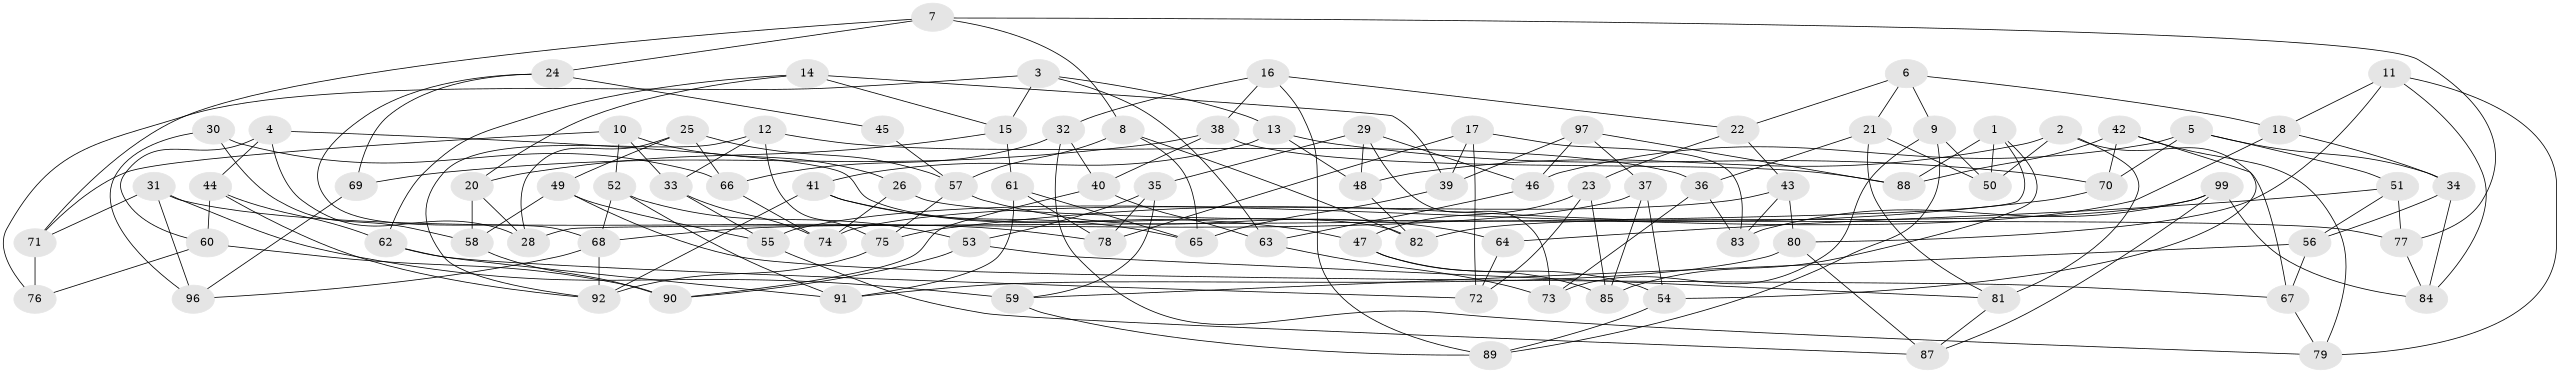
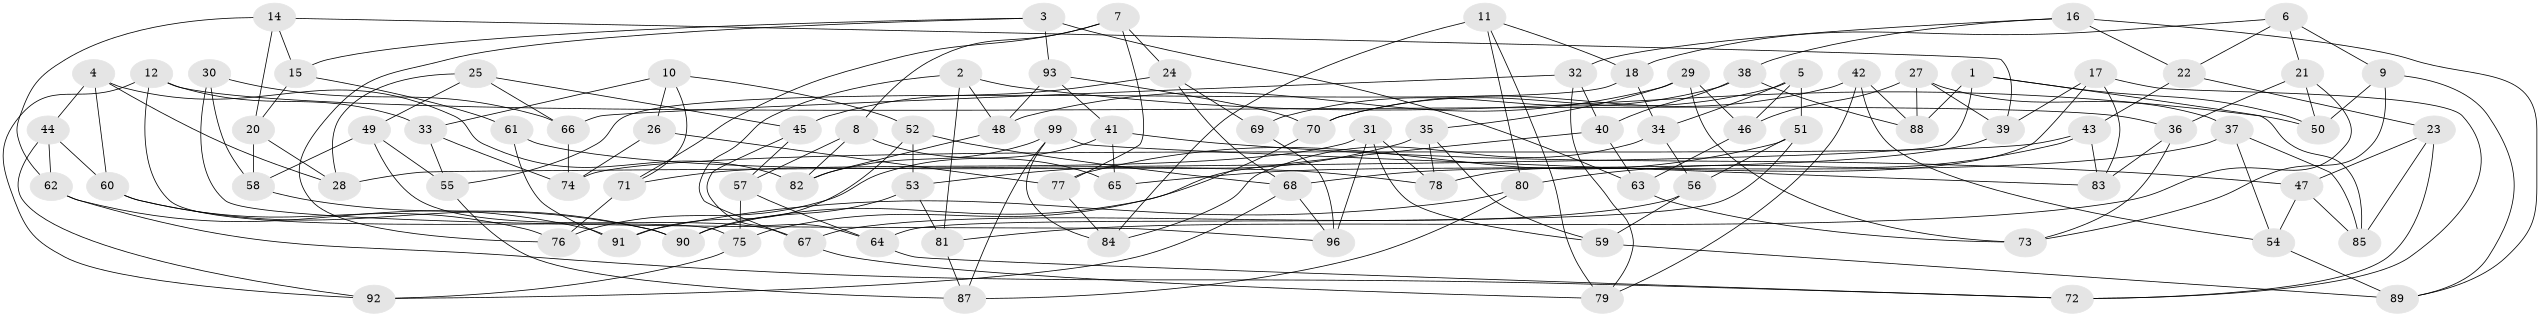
node "13": label "13" -> "93"
node "97": label "97" -> "27"
edge "25" -- "57": now "25" -- "45"
edge "45" -- "64": added
edge "61" -- "65": removed
edge "41" -- "92": now "41" -- "76"
